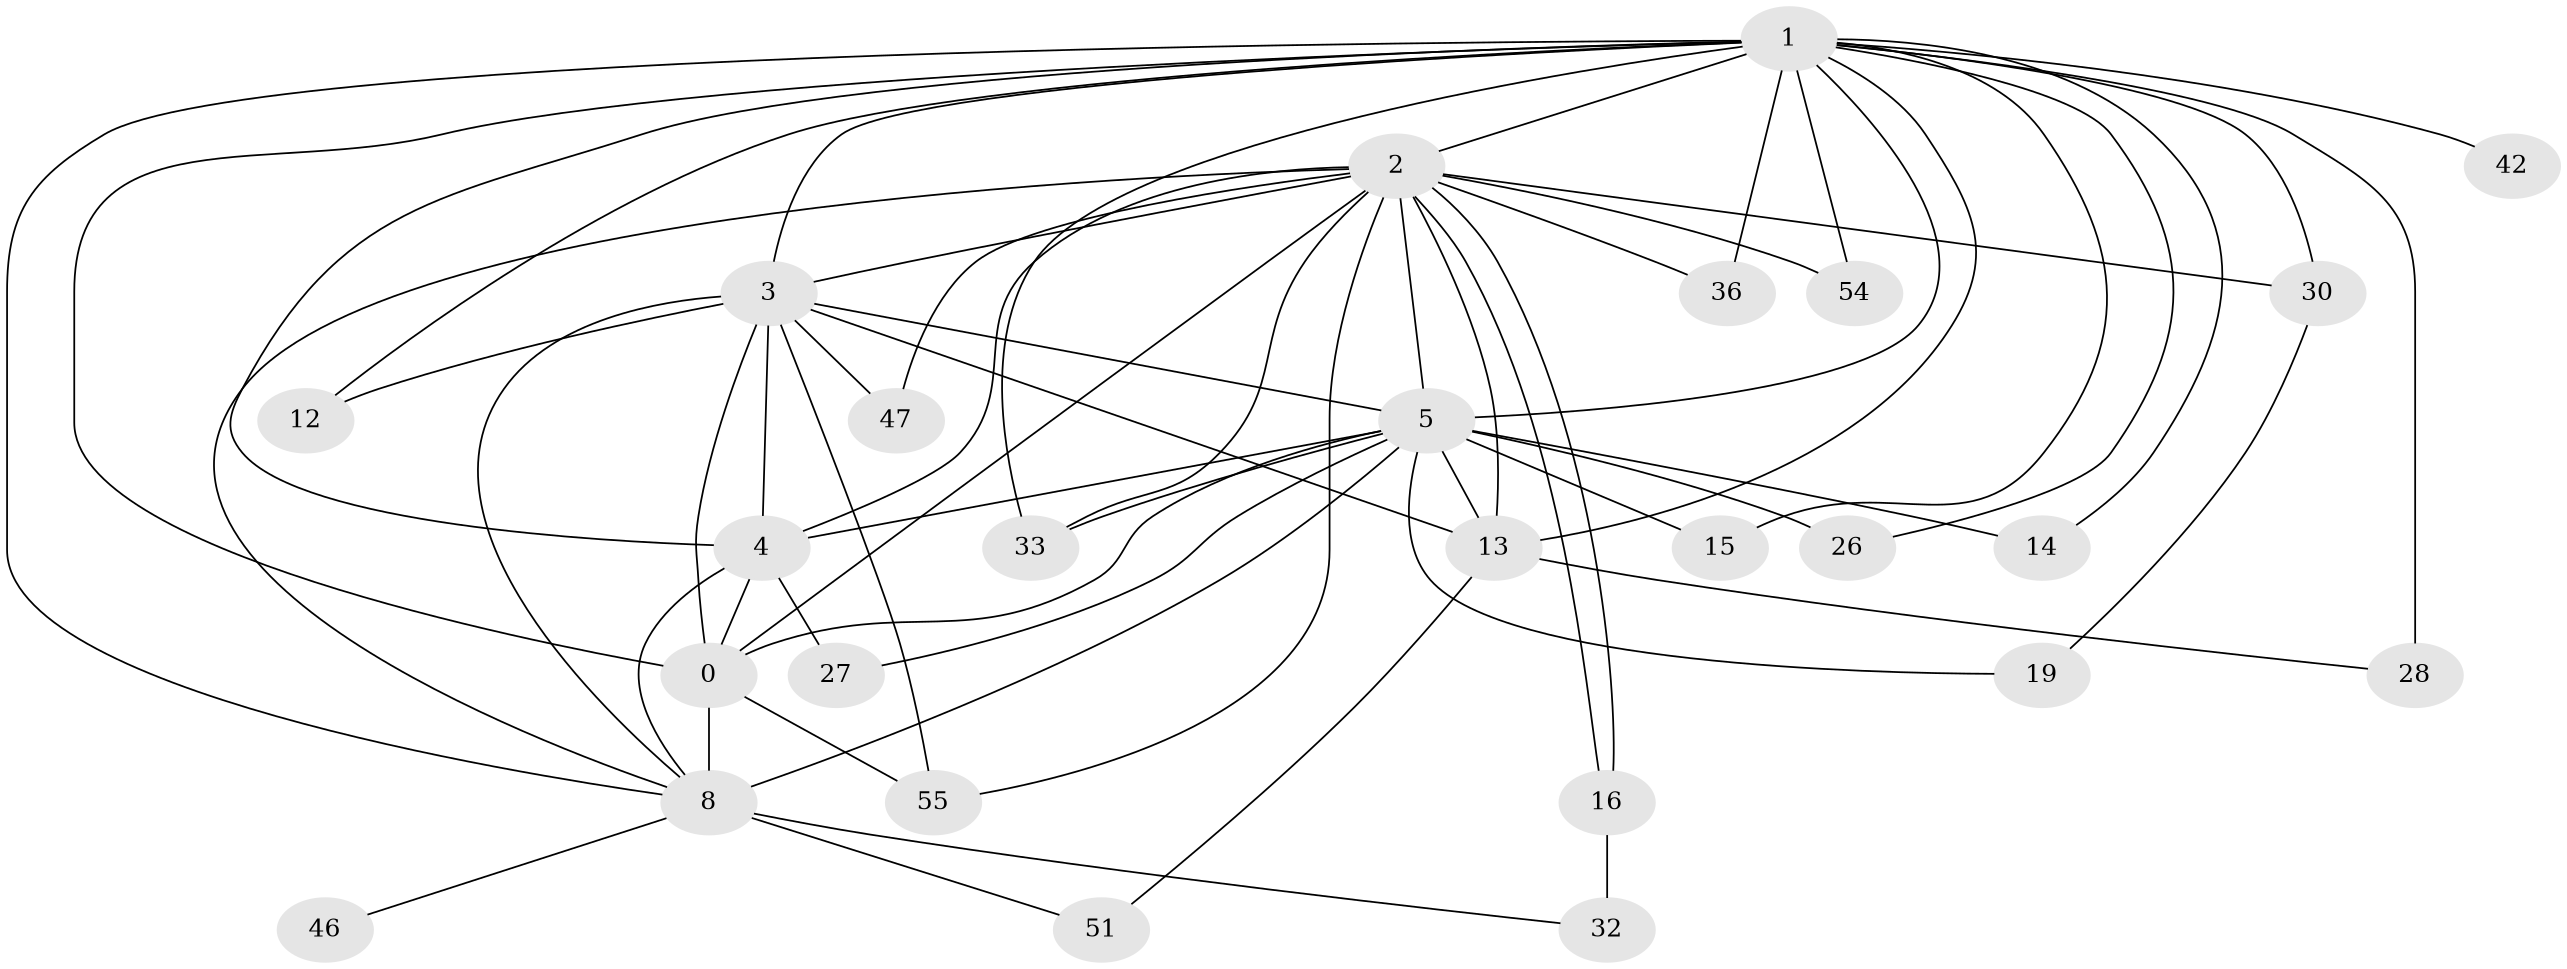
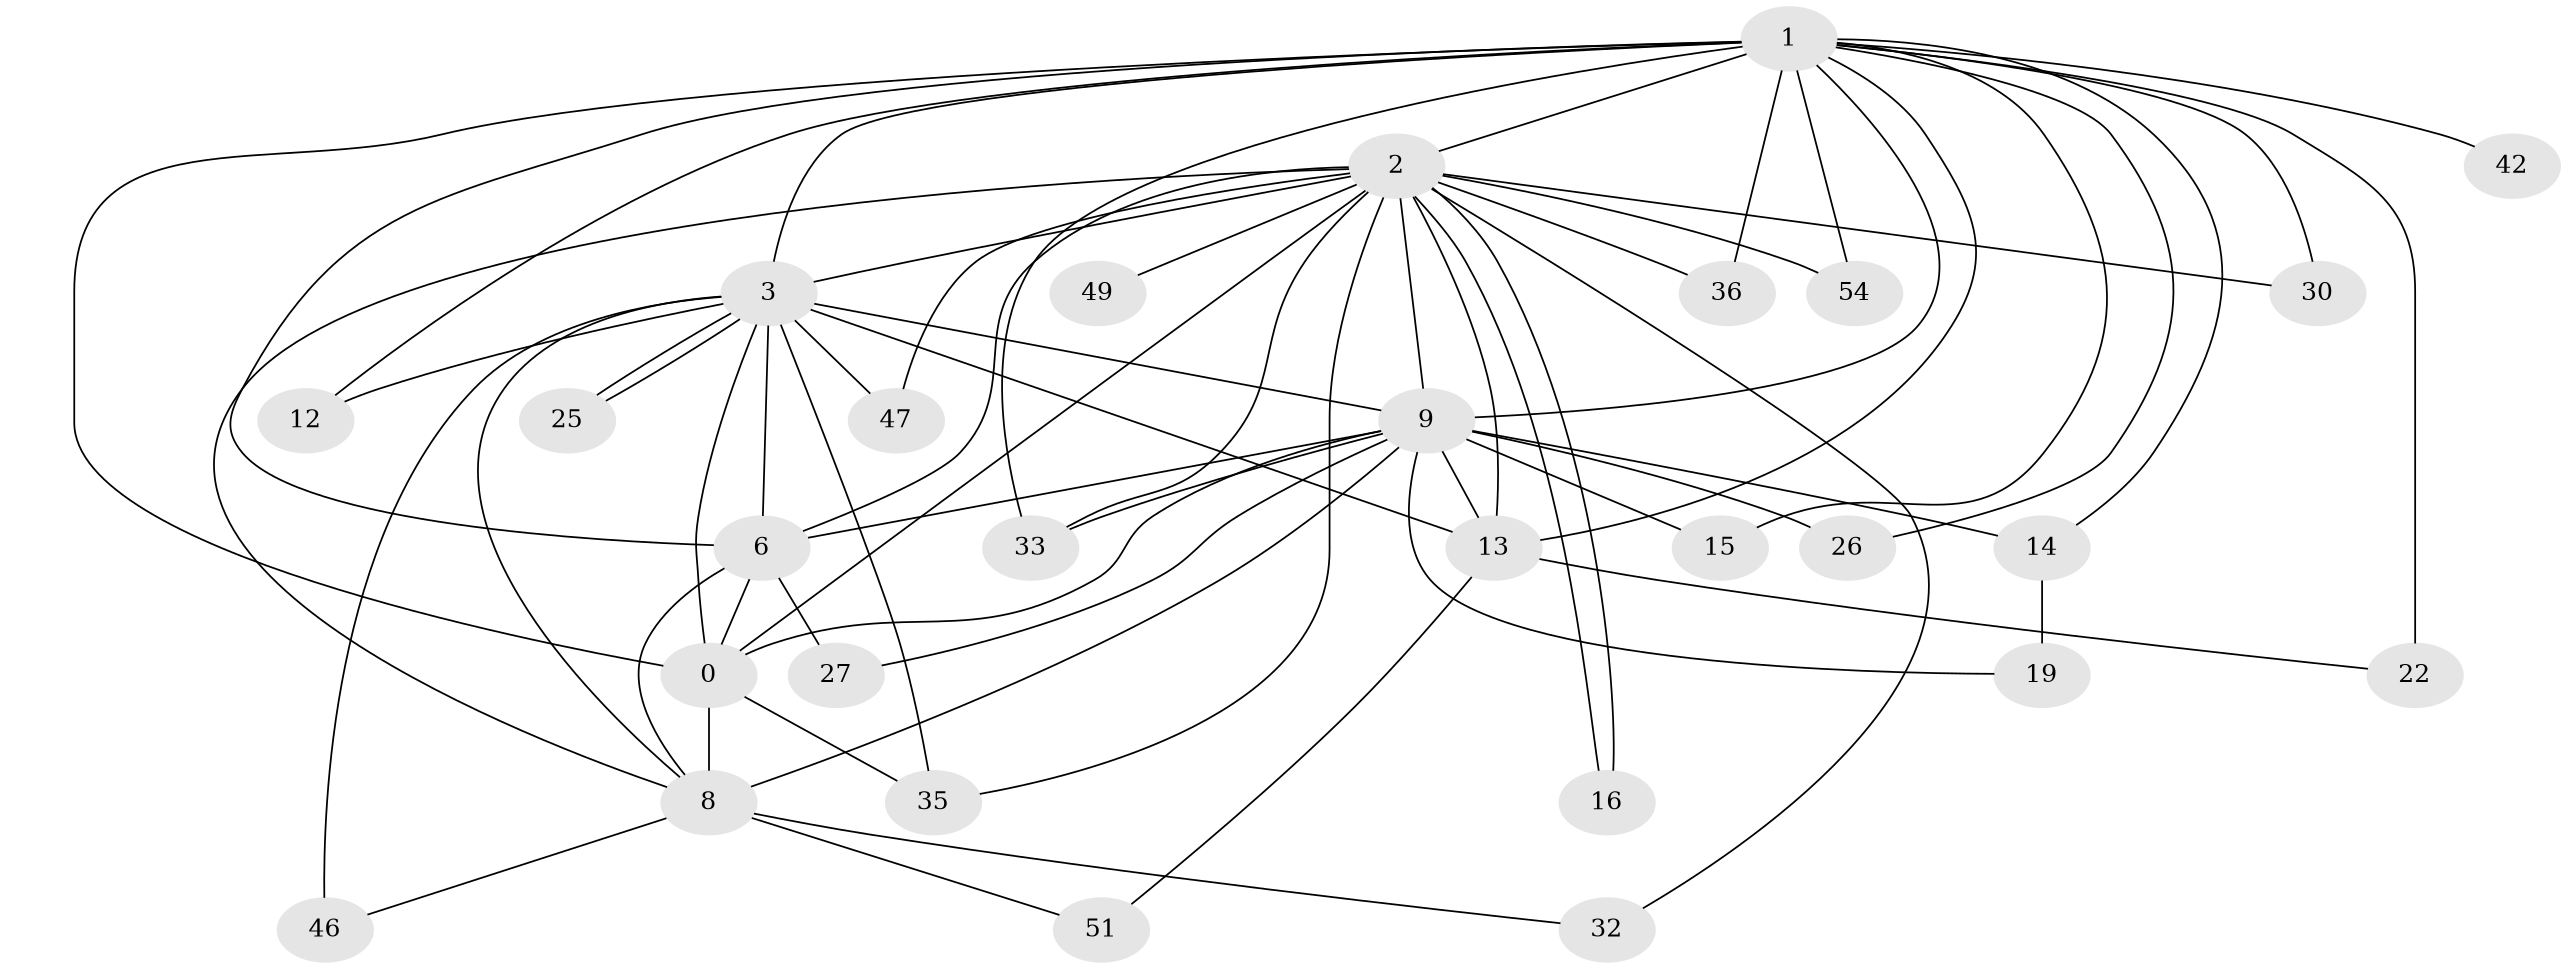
edge "1" -- "8": removed
node "49": added
node "25": added
node "5": label "5" -> "9"
edge "3" -- "46": added
edge "30" -- "19": now "14" -- "19"
node "4": label "4" -> "6"
node "28": label "28" -> "22"
node "55": label "55" -> "35"
edge "16" -- "32": now "2" -- "32"
